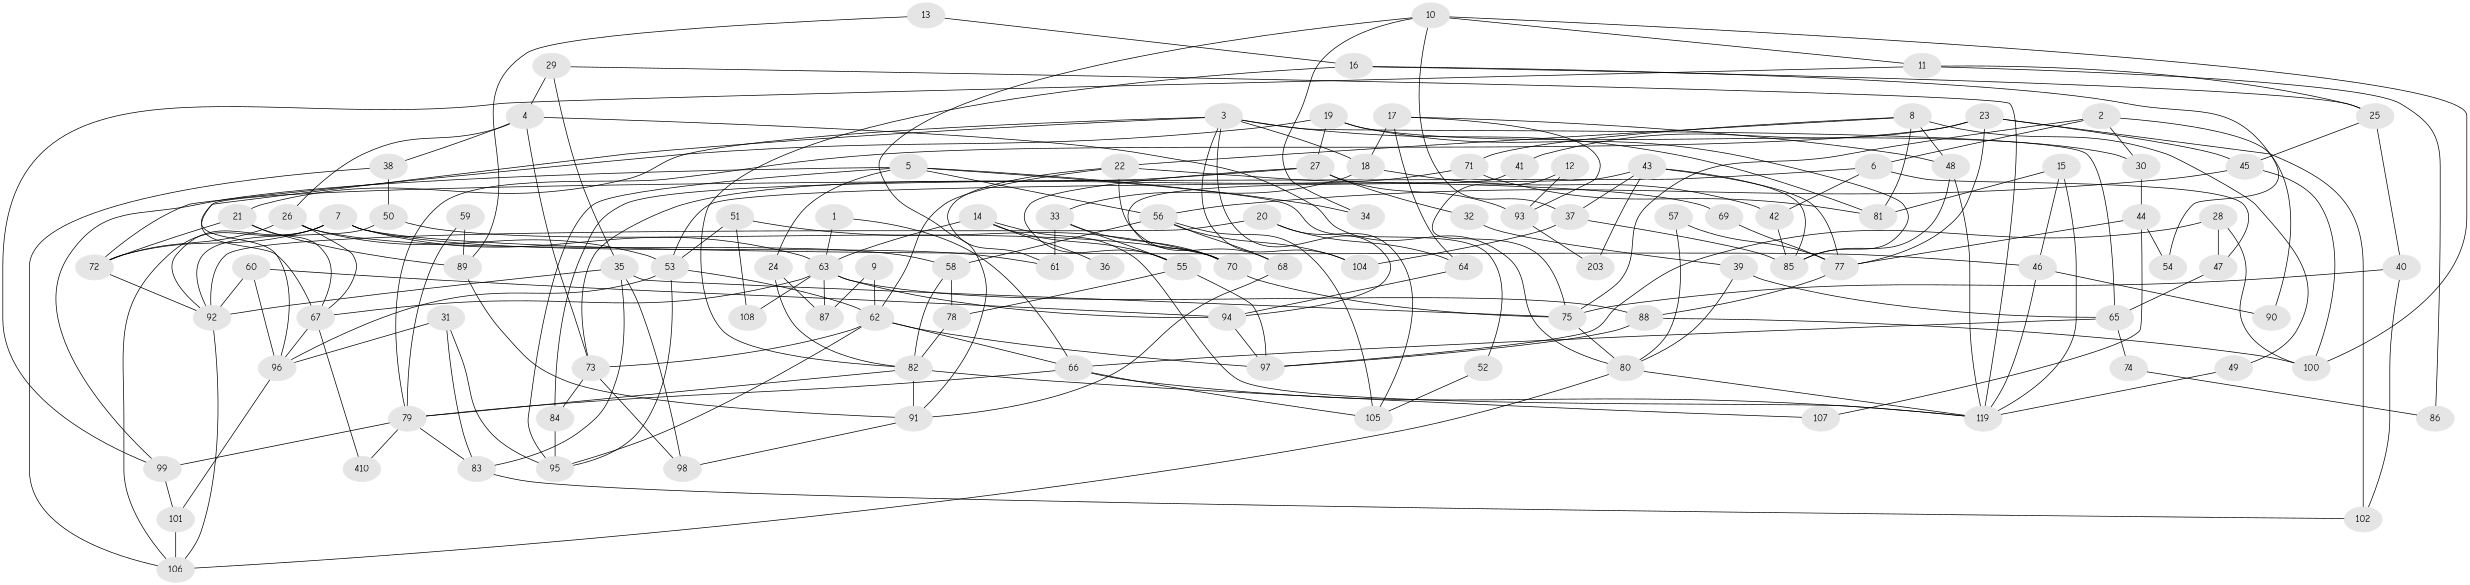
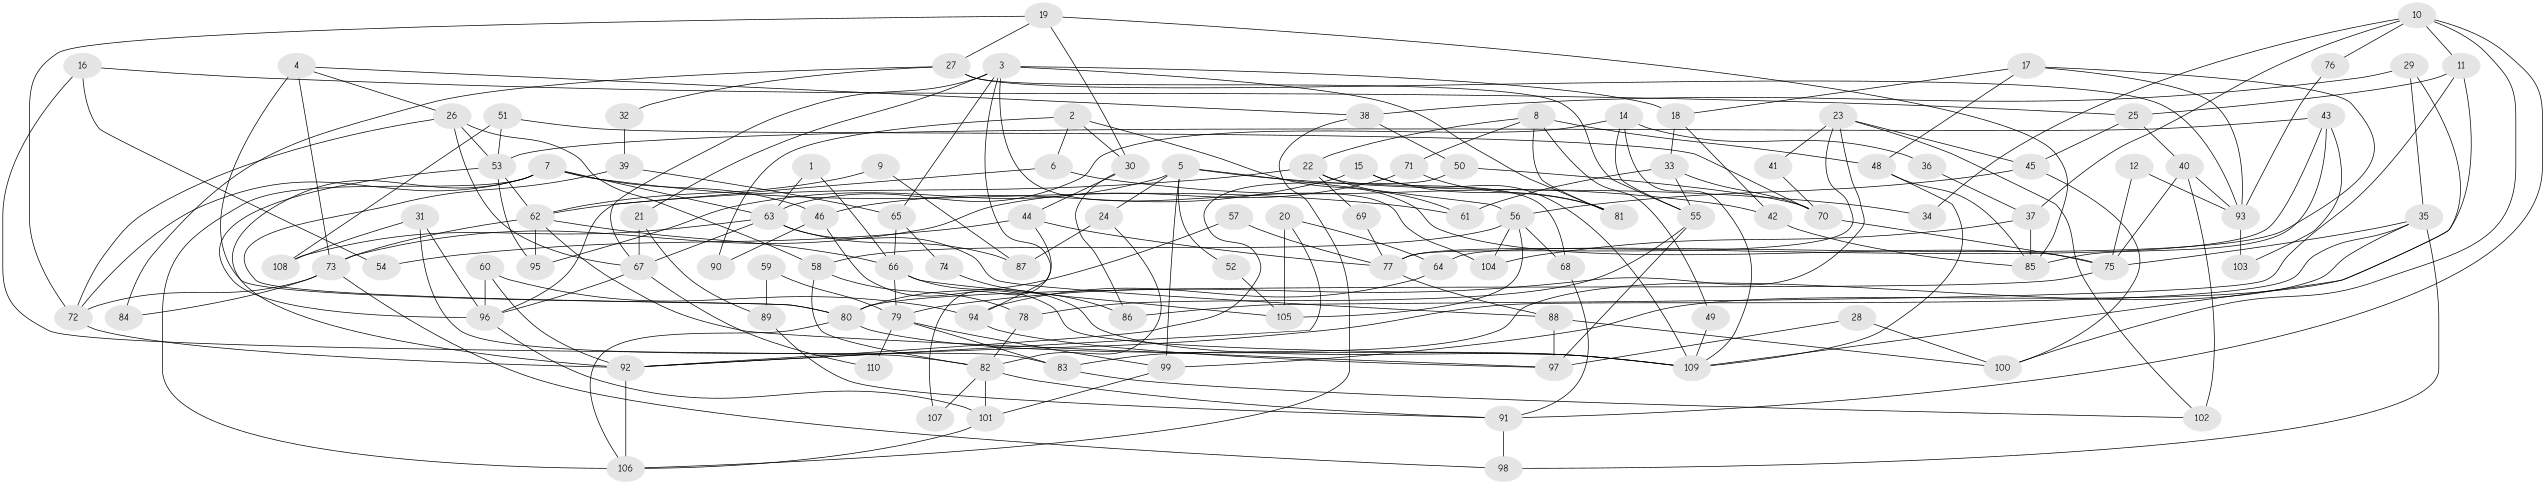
node "13": removed
node "76": added
edge "29" -- "4": now "29" -- "38"
edge "43" -- "37": now "36" -- "37"
edge "40" -- "93": added
edge "30" -- "86": added
edge "21" -- "72": now "73" -- "72"
node "203": label "203" -> "103"
node "47": removed
edge "63" -- "94": removed
edge "82" -- "79": now "82" -- "101"
edge "31" -- "95": now "31" -- "108"
node "119": label "119" -> "109"
edge "84" -- "95": removed
node "410": label "410" -> "110"
